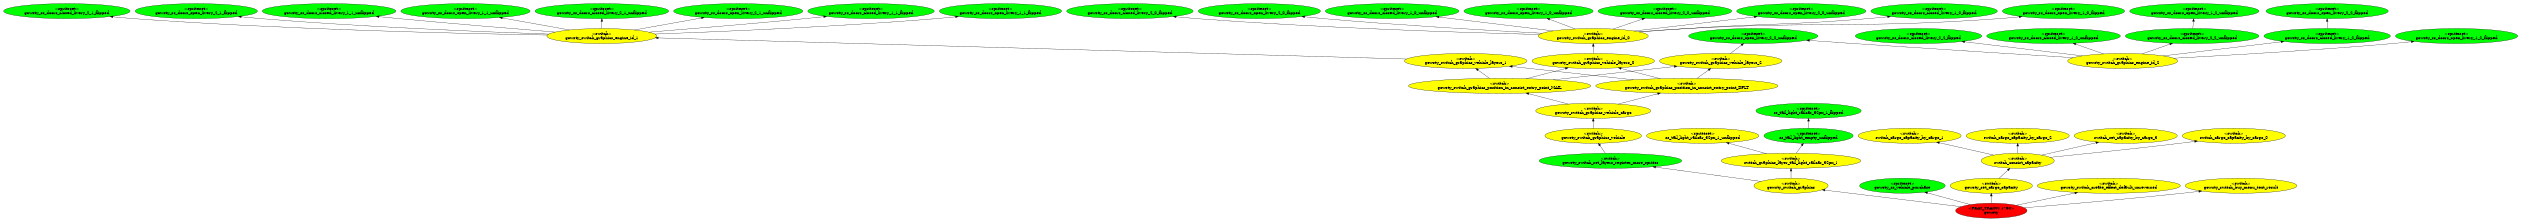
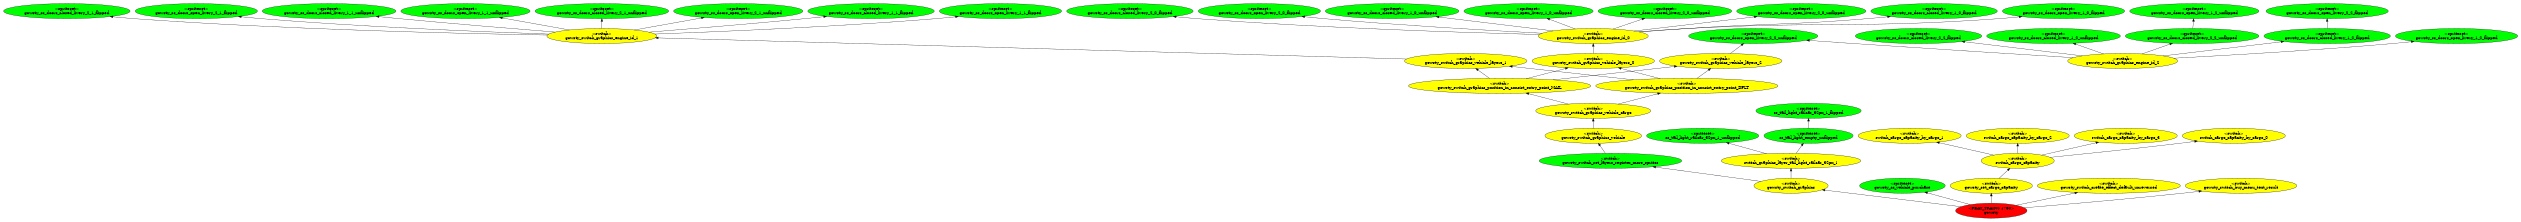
node "<spriteset> ss_tail_light_railcar_32px_1_unflipped": fillcolor yellow -> green
node "<switch> switch_set_capacity_by_cargo_3": label "<switch> switch_set_capacity_by_cargo_3" -> "<switch> switch_cargo_capacity_by_cargo_3"
node "<switch> switch_consist_capacity": label "<switch> switch_consist_capacity" -> "<switch> switch_cargo_capacity"
